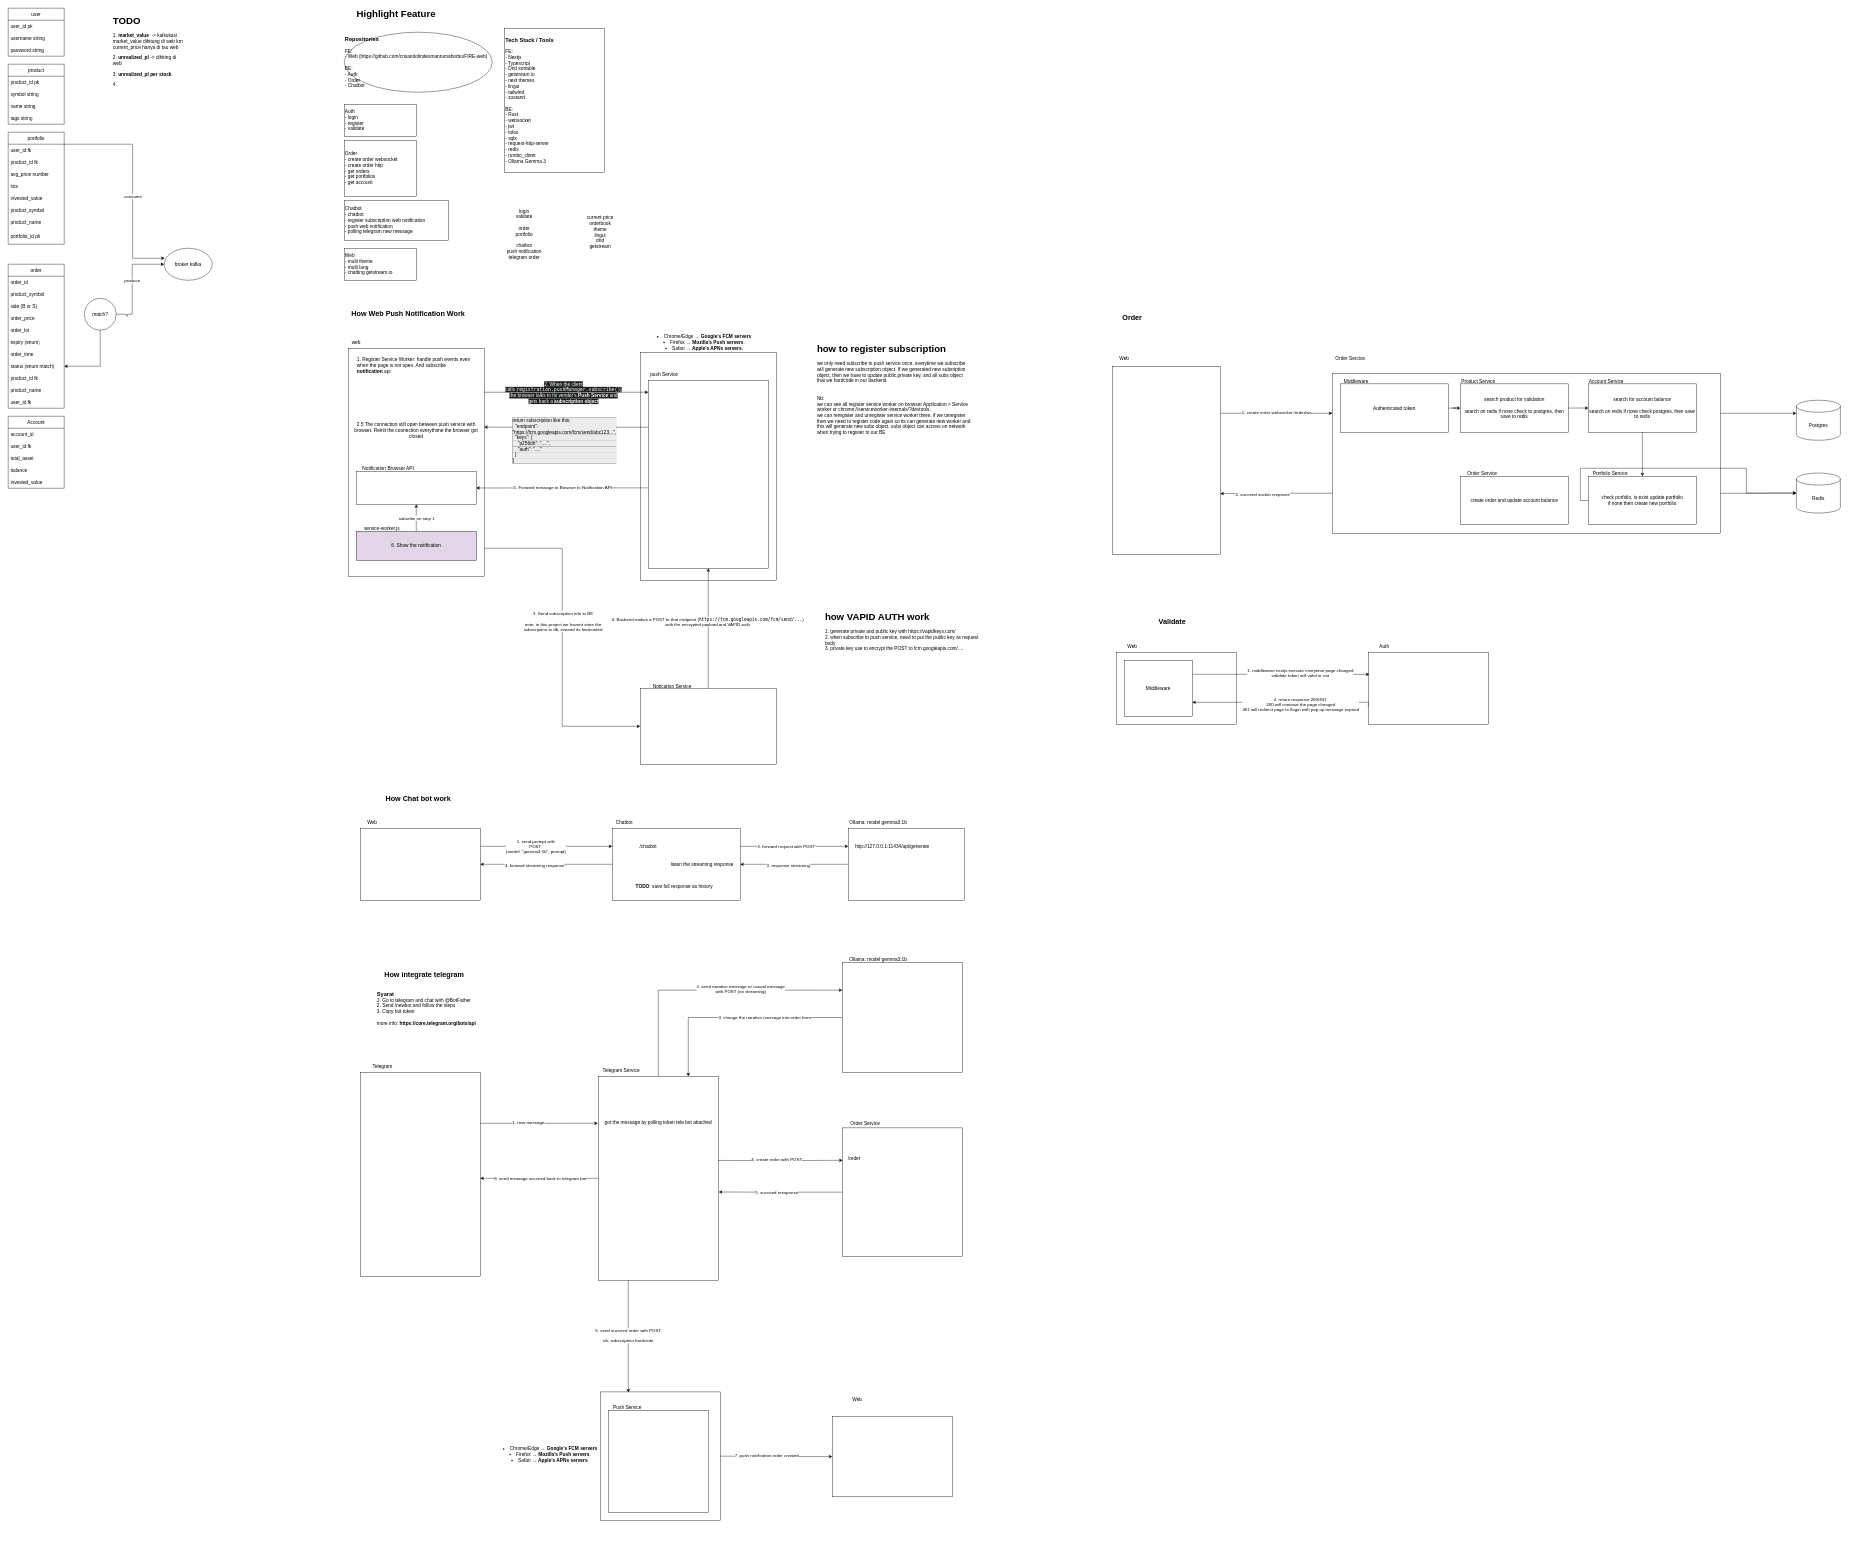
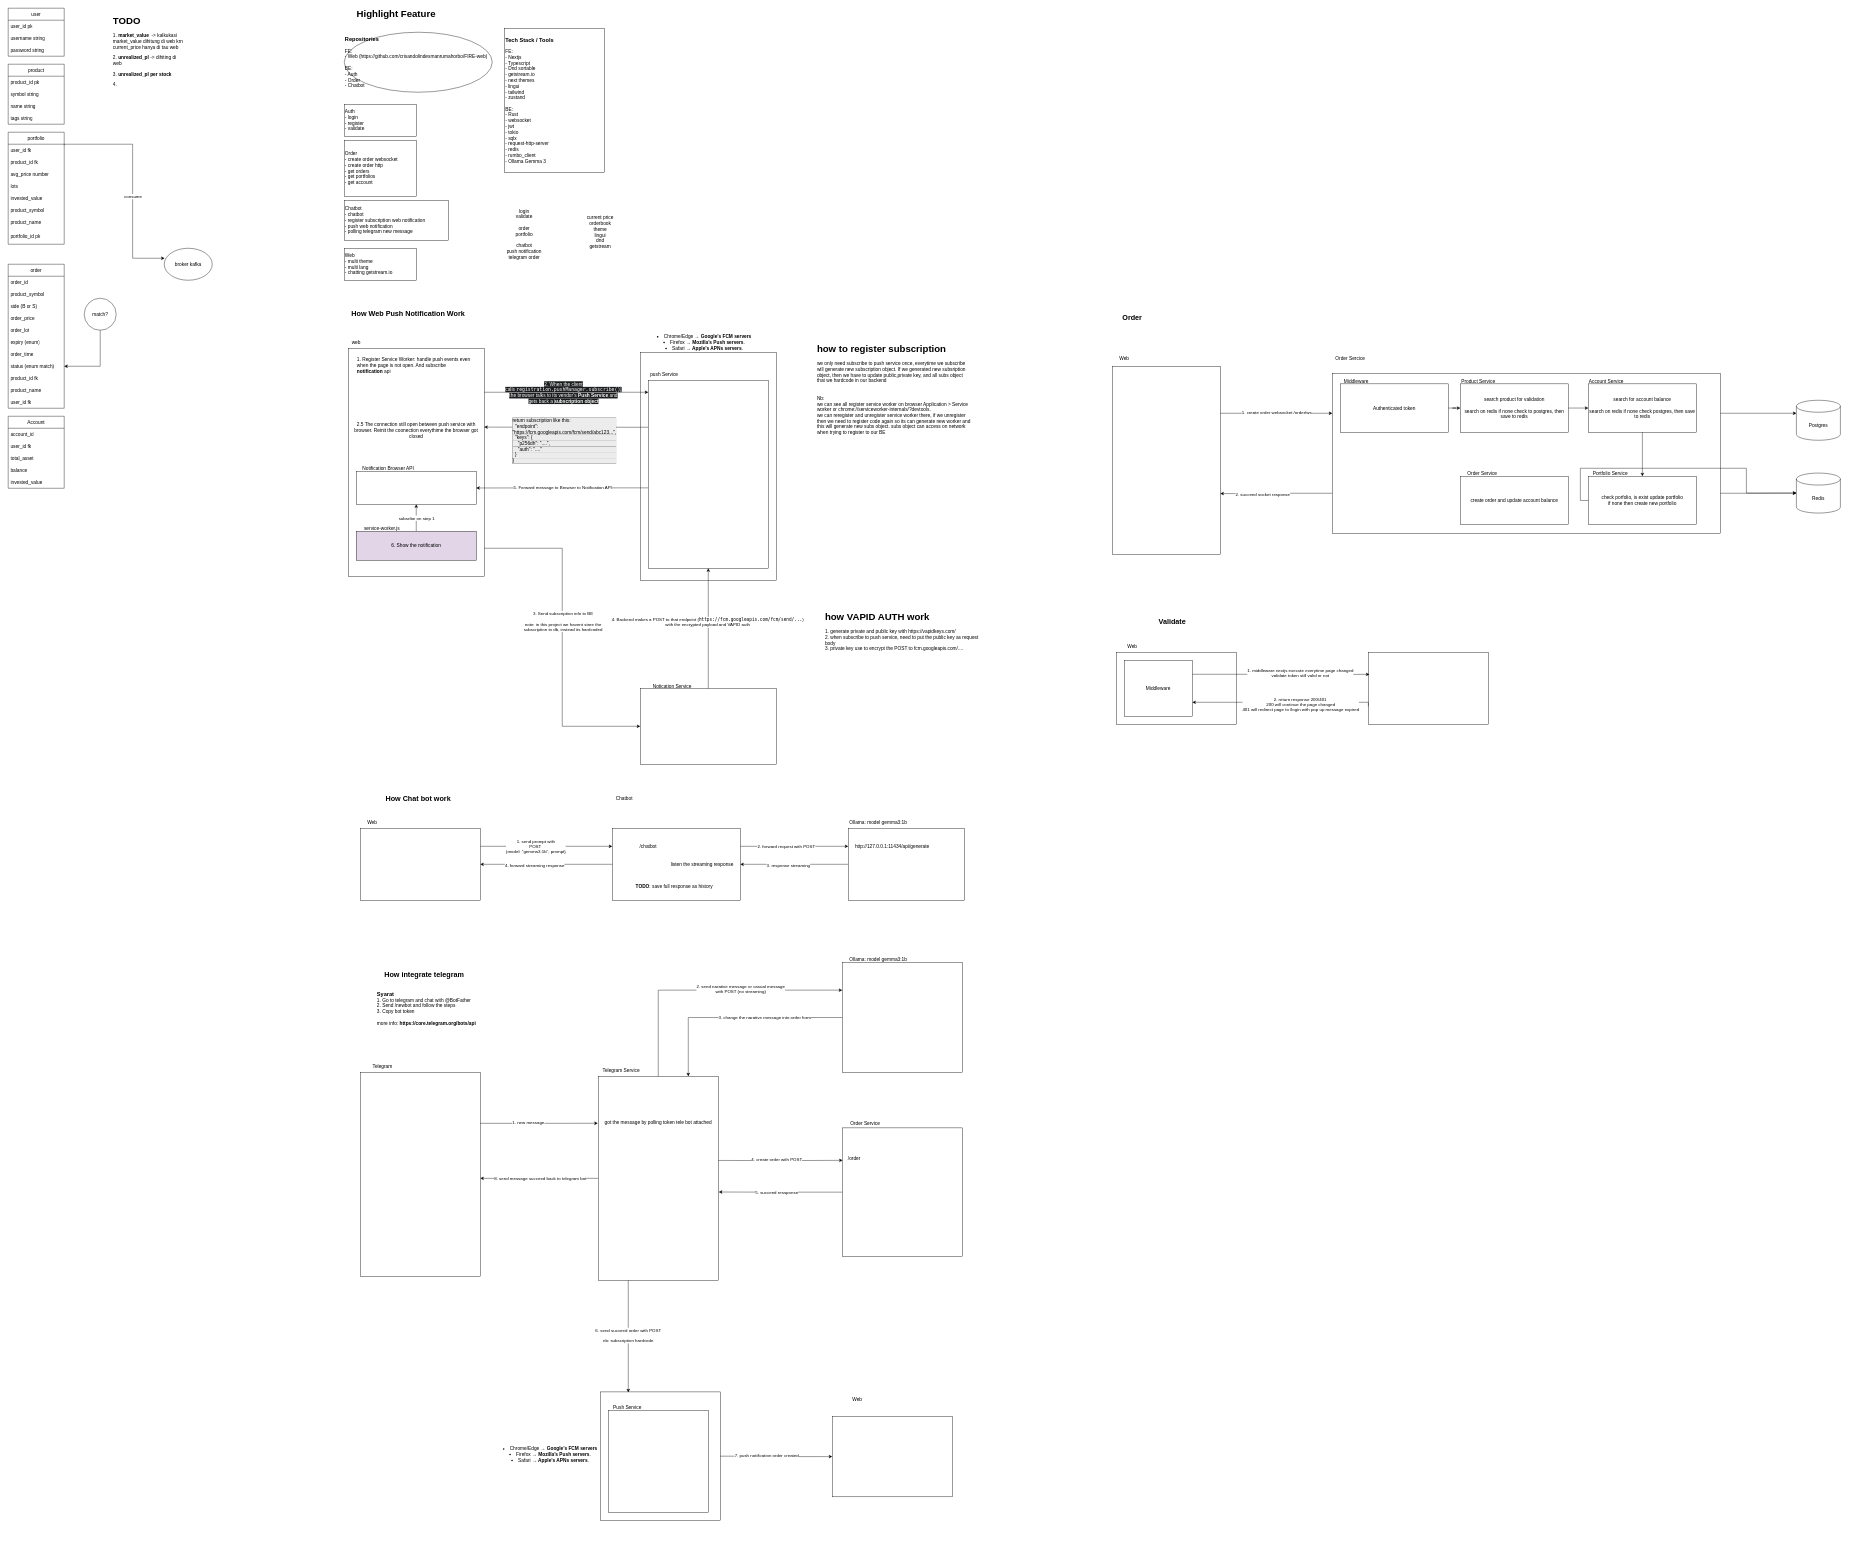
edge "match?" -> "broker kafka": removed, labels "y", "produce"
node "Auth": removed
node "Chatbot": moved (624, 822) -> (624, 798)
